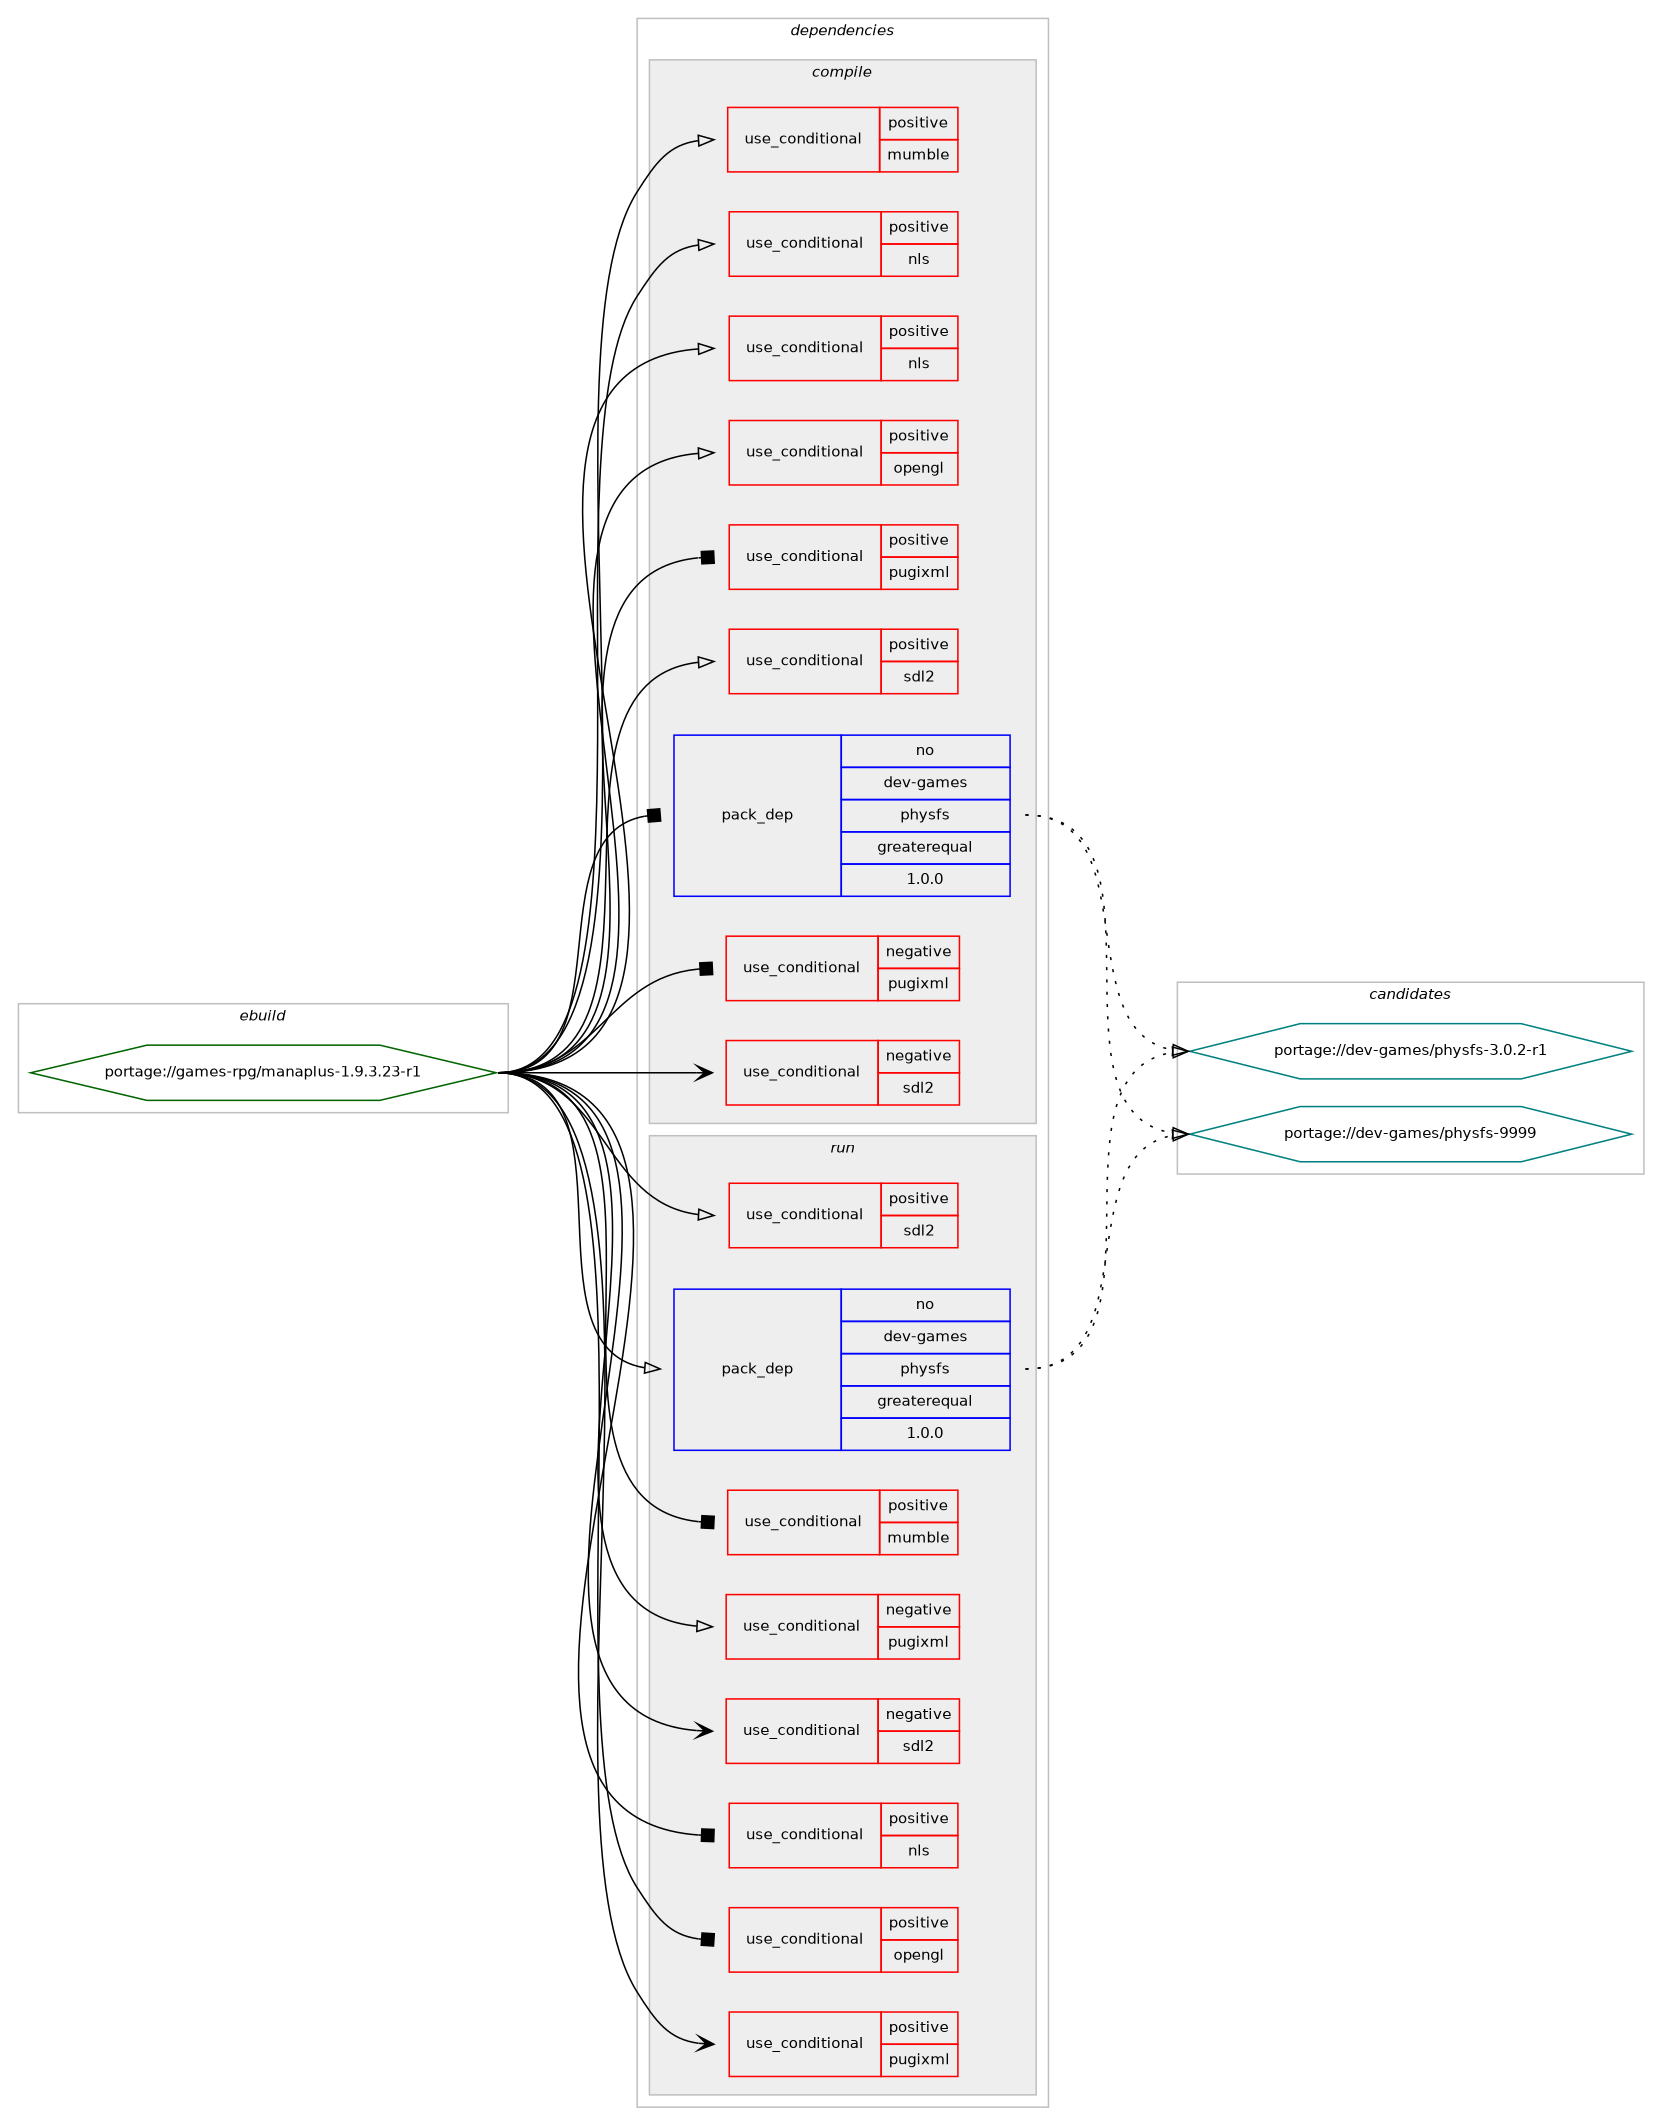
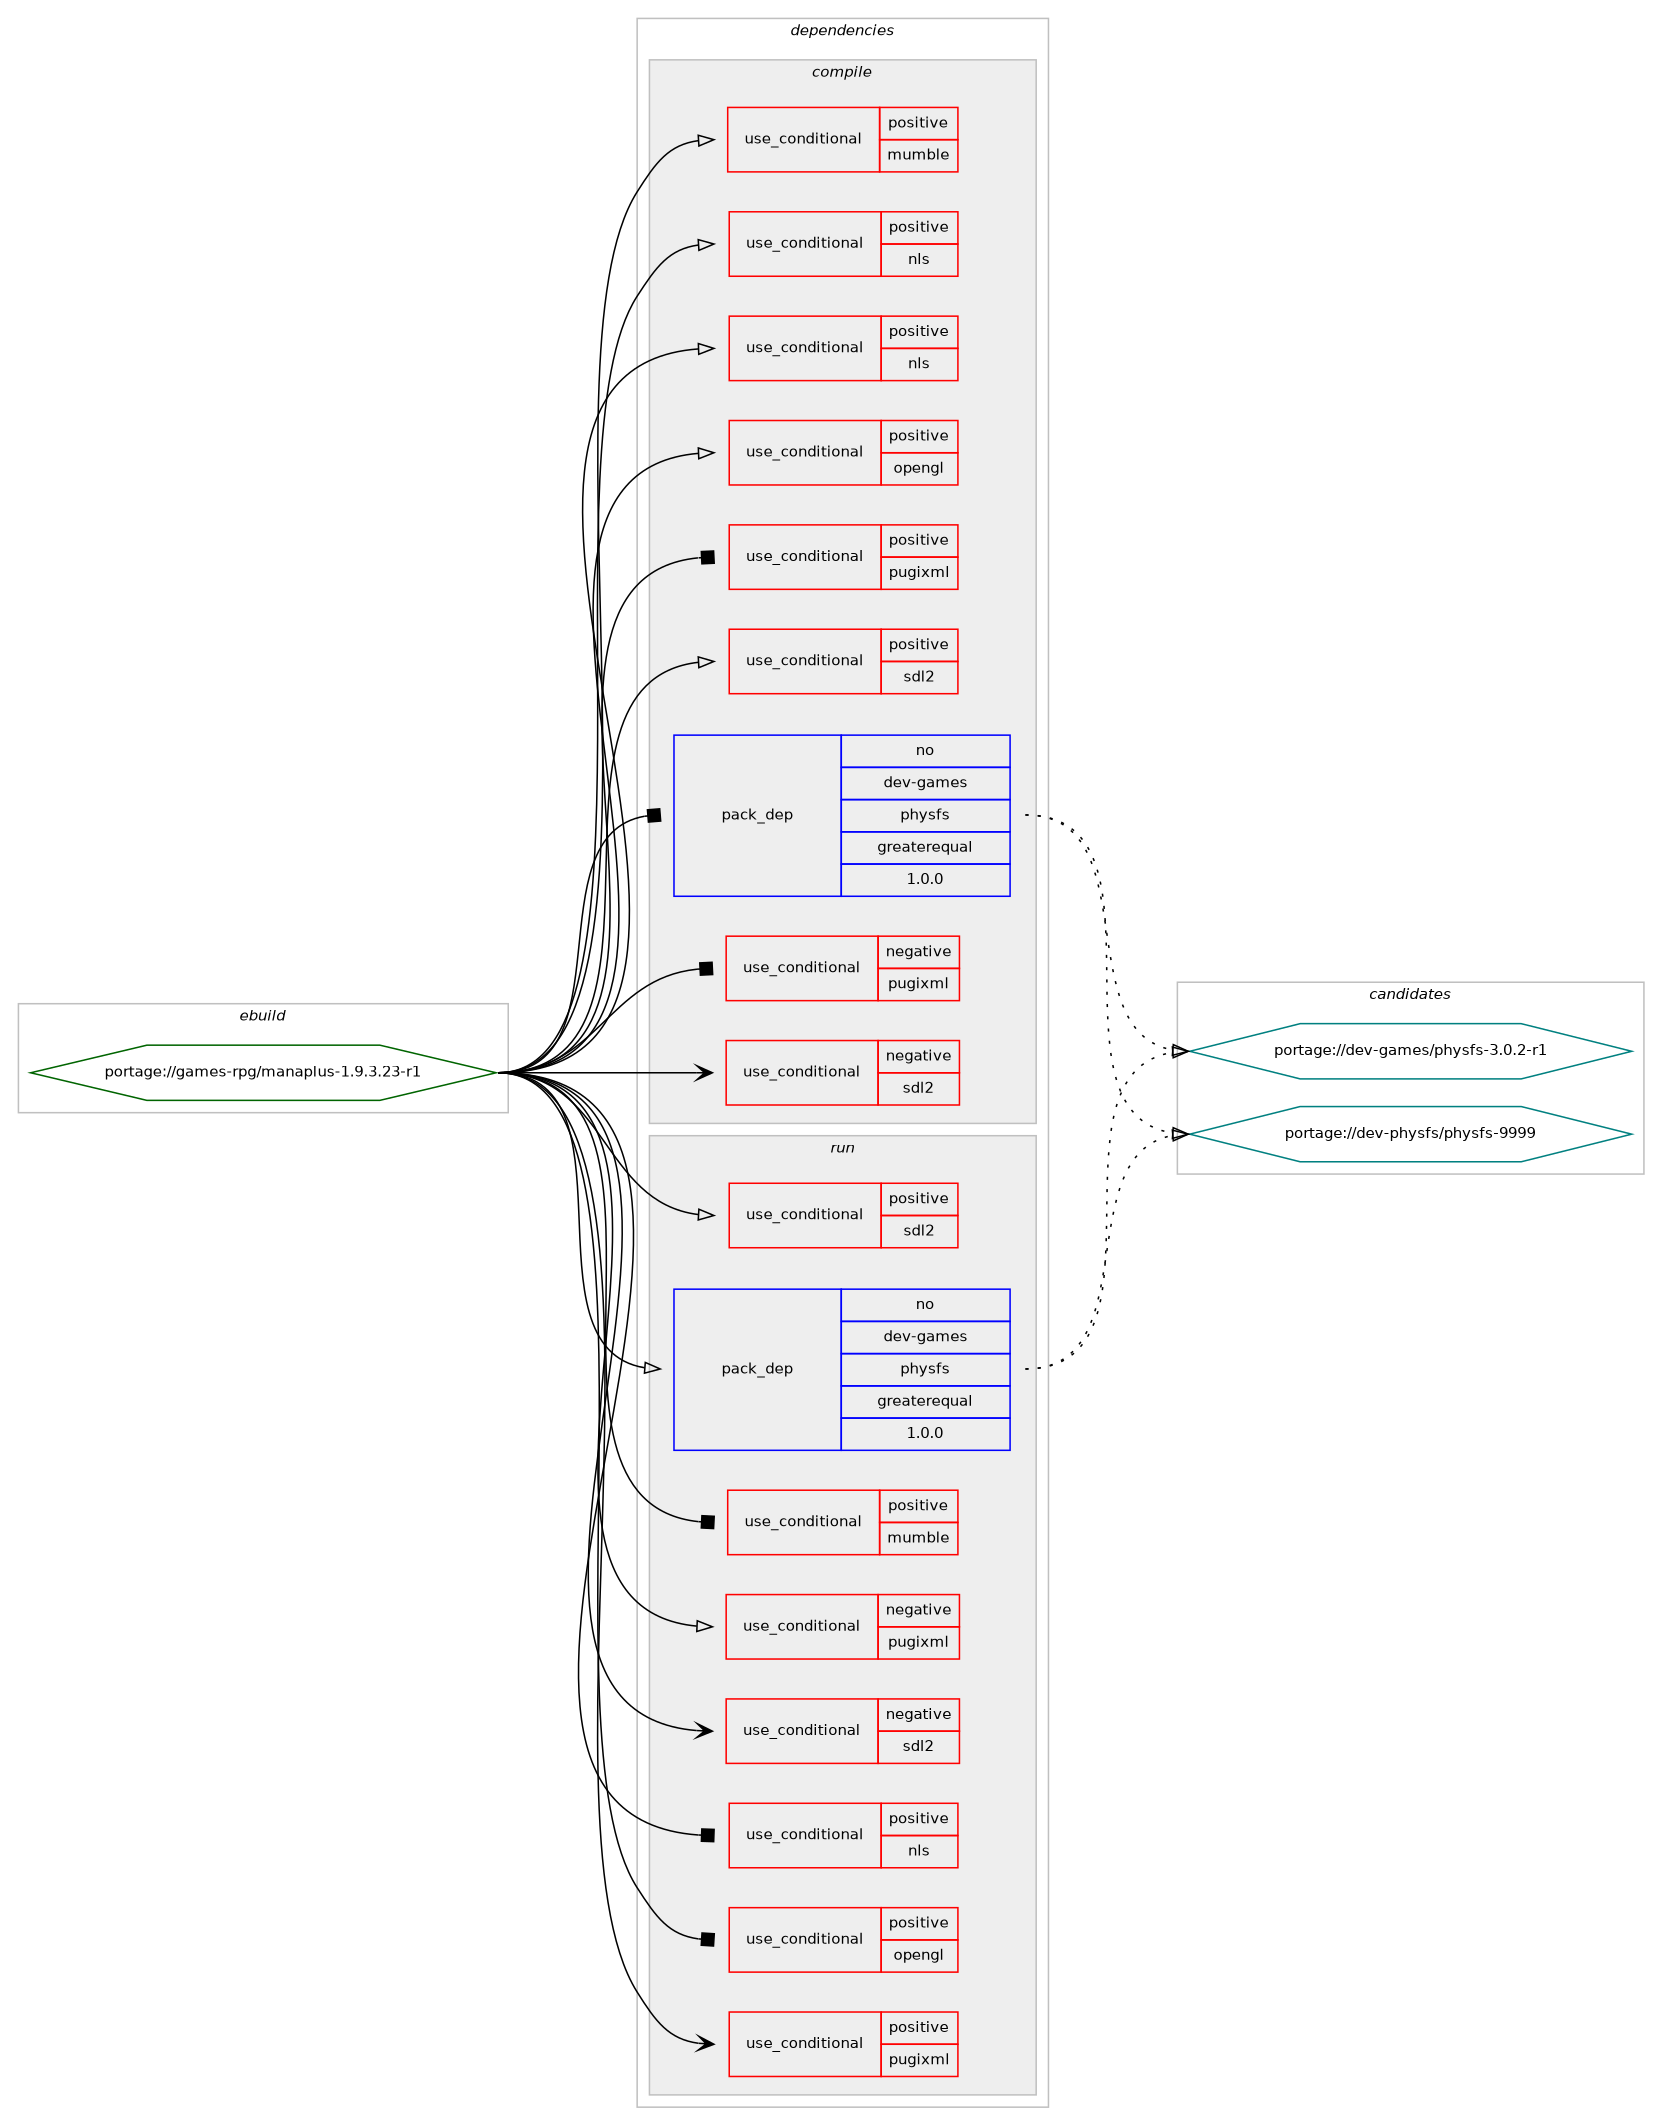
node "portage://dev-games/physfs-9999": label "portage://dev-games/physfs-9999" -> "portage://dev-physfs/physfs-9999"
